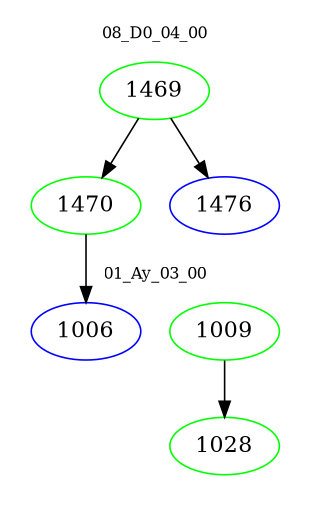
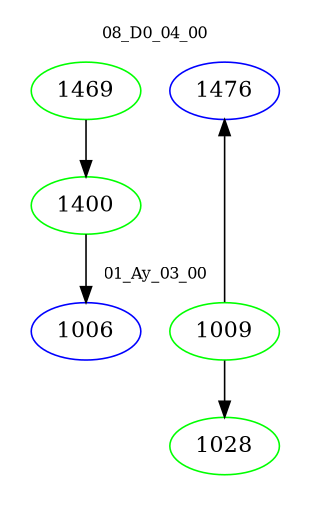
edge "1469" -> "1476": now "1009" -> "1476"
node "1470": label "1470" -> "1400"
